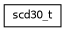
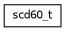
node "scd30_t": label "scd30_t" -> "scd60_t"
